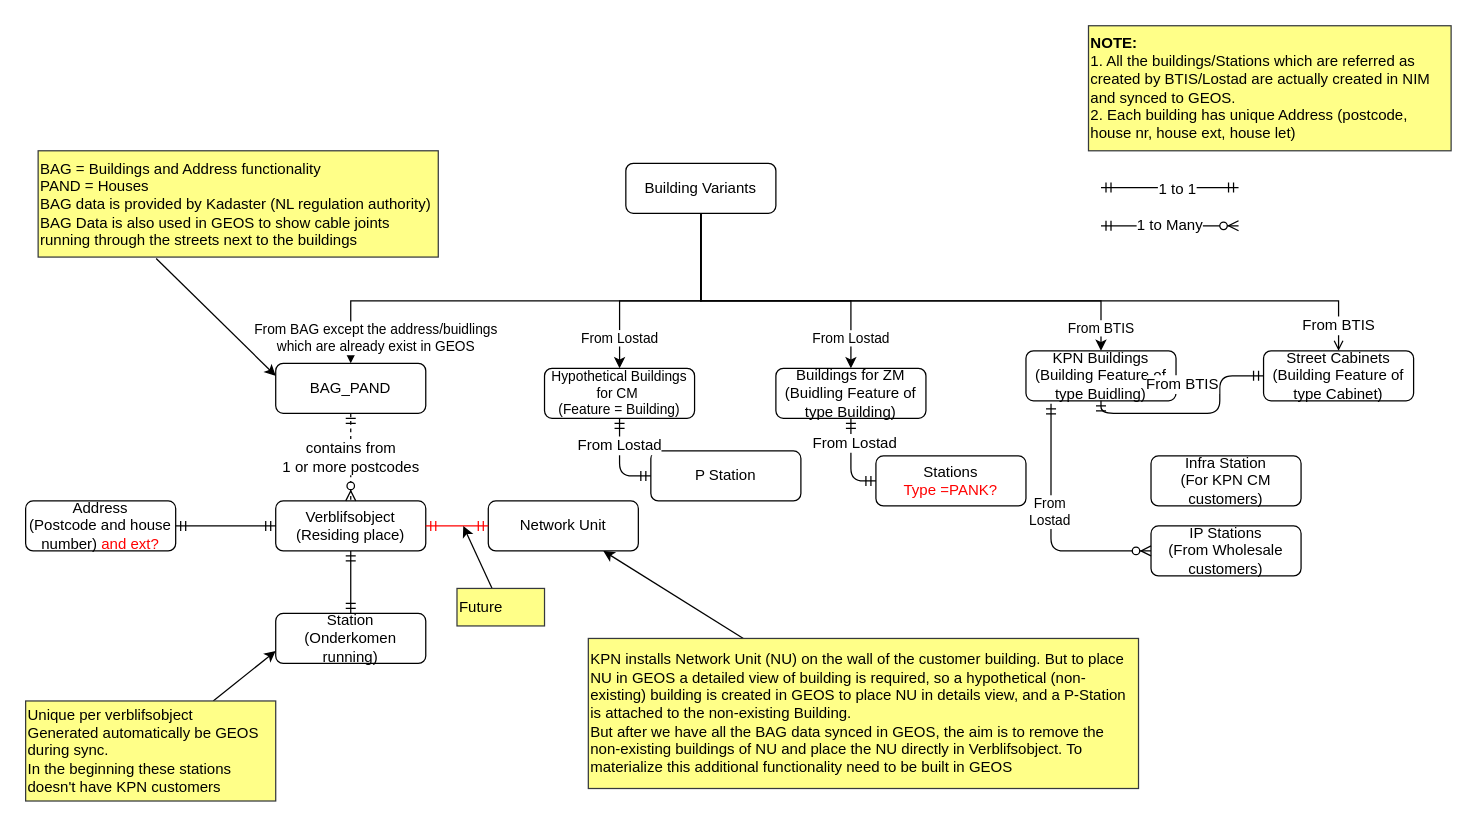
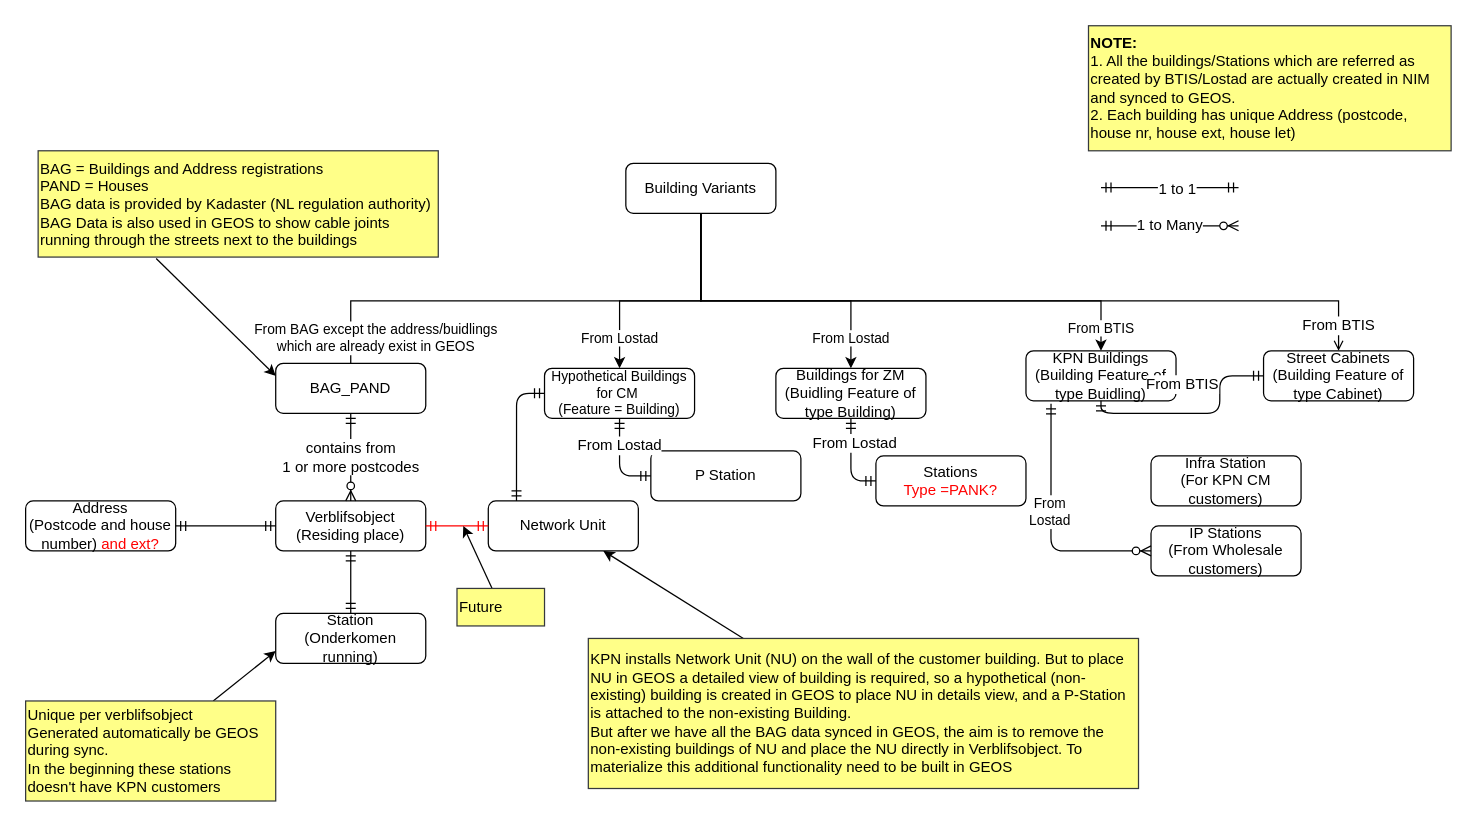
node "BAG = Buildings and Address functionality PAND = Houses BAG data is provided by Kadaster (NL regulation authority) BAG Data is also used in GEOS to show cable joints running through the streets next to the buildings": label "BAG = Buildings and Address functionality PAND = Houses BAG data is provided by Kadaster (NL regulation authority) BAG Data is also used in GEOS to show cable joints running through the streets next to the buildings" -> "BAG = Buildings and Address registrations PAND = Houses BAG data is provided by Kadaster (NL regulation authority) BAG Data is also used in GEOS to show cable joints running through the streets next to the buildings"
edge "Building Variants" -> "BAG_PAND": arrowhead classic -> none
edge "BAG_PAND" -- "Verblifsobject (Residing place)": style dashed -> solid
edge "Hypothetical Buildings for CM (Feature = Building)" -- "Network Unit": added
